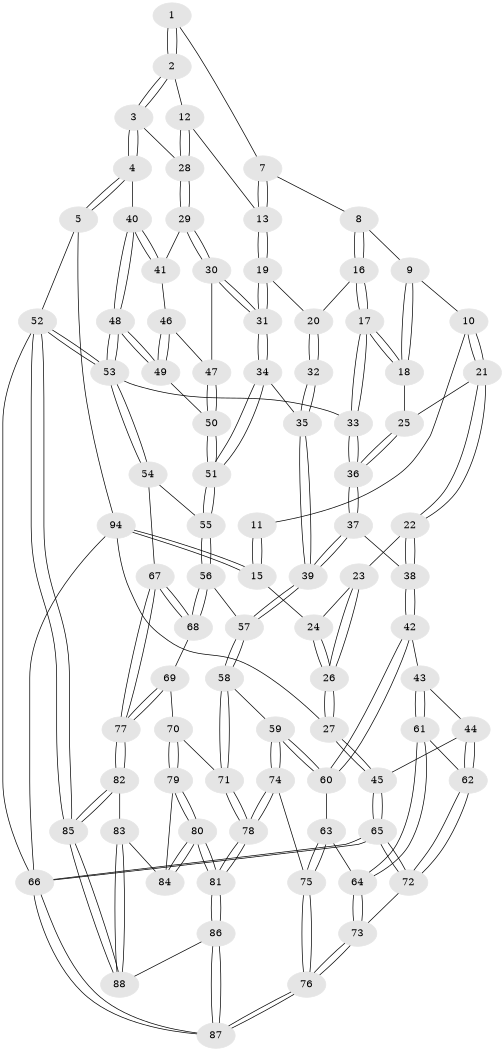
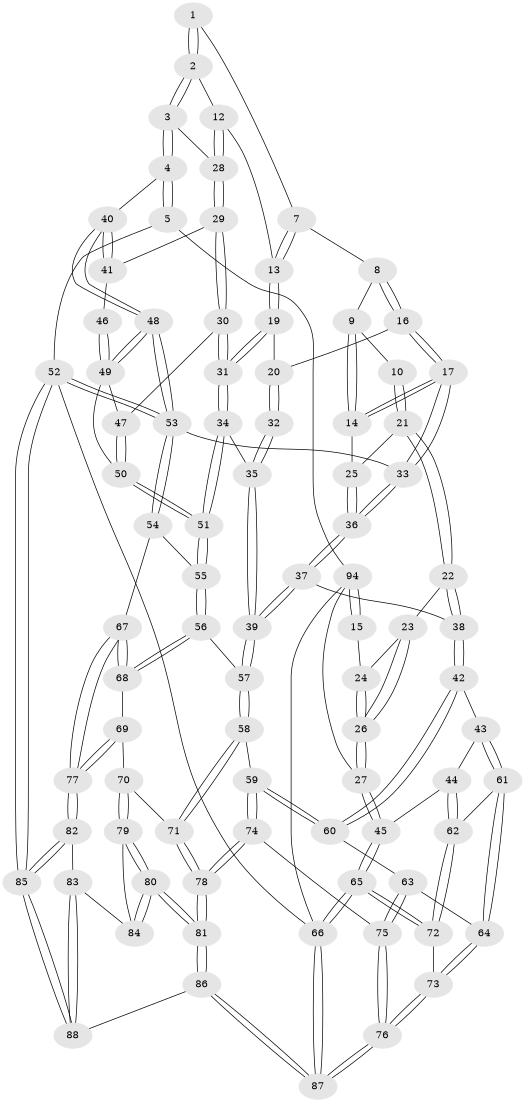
edge "46" -- "47": now "49" -- "47"
node "18": label "18" -> "14"
node "11": removed
